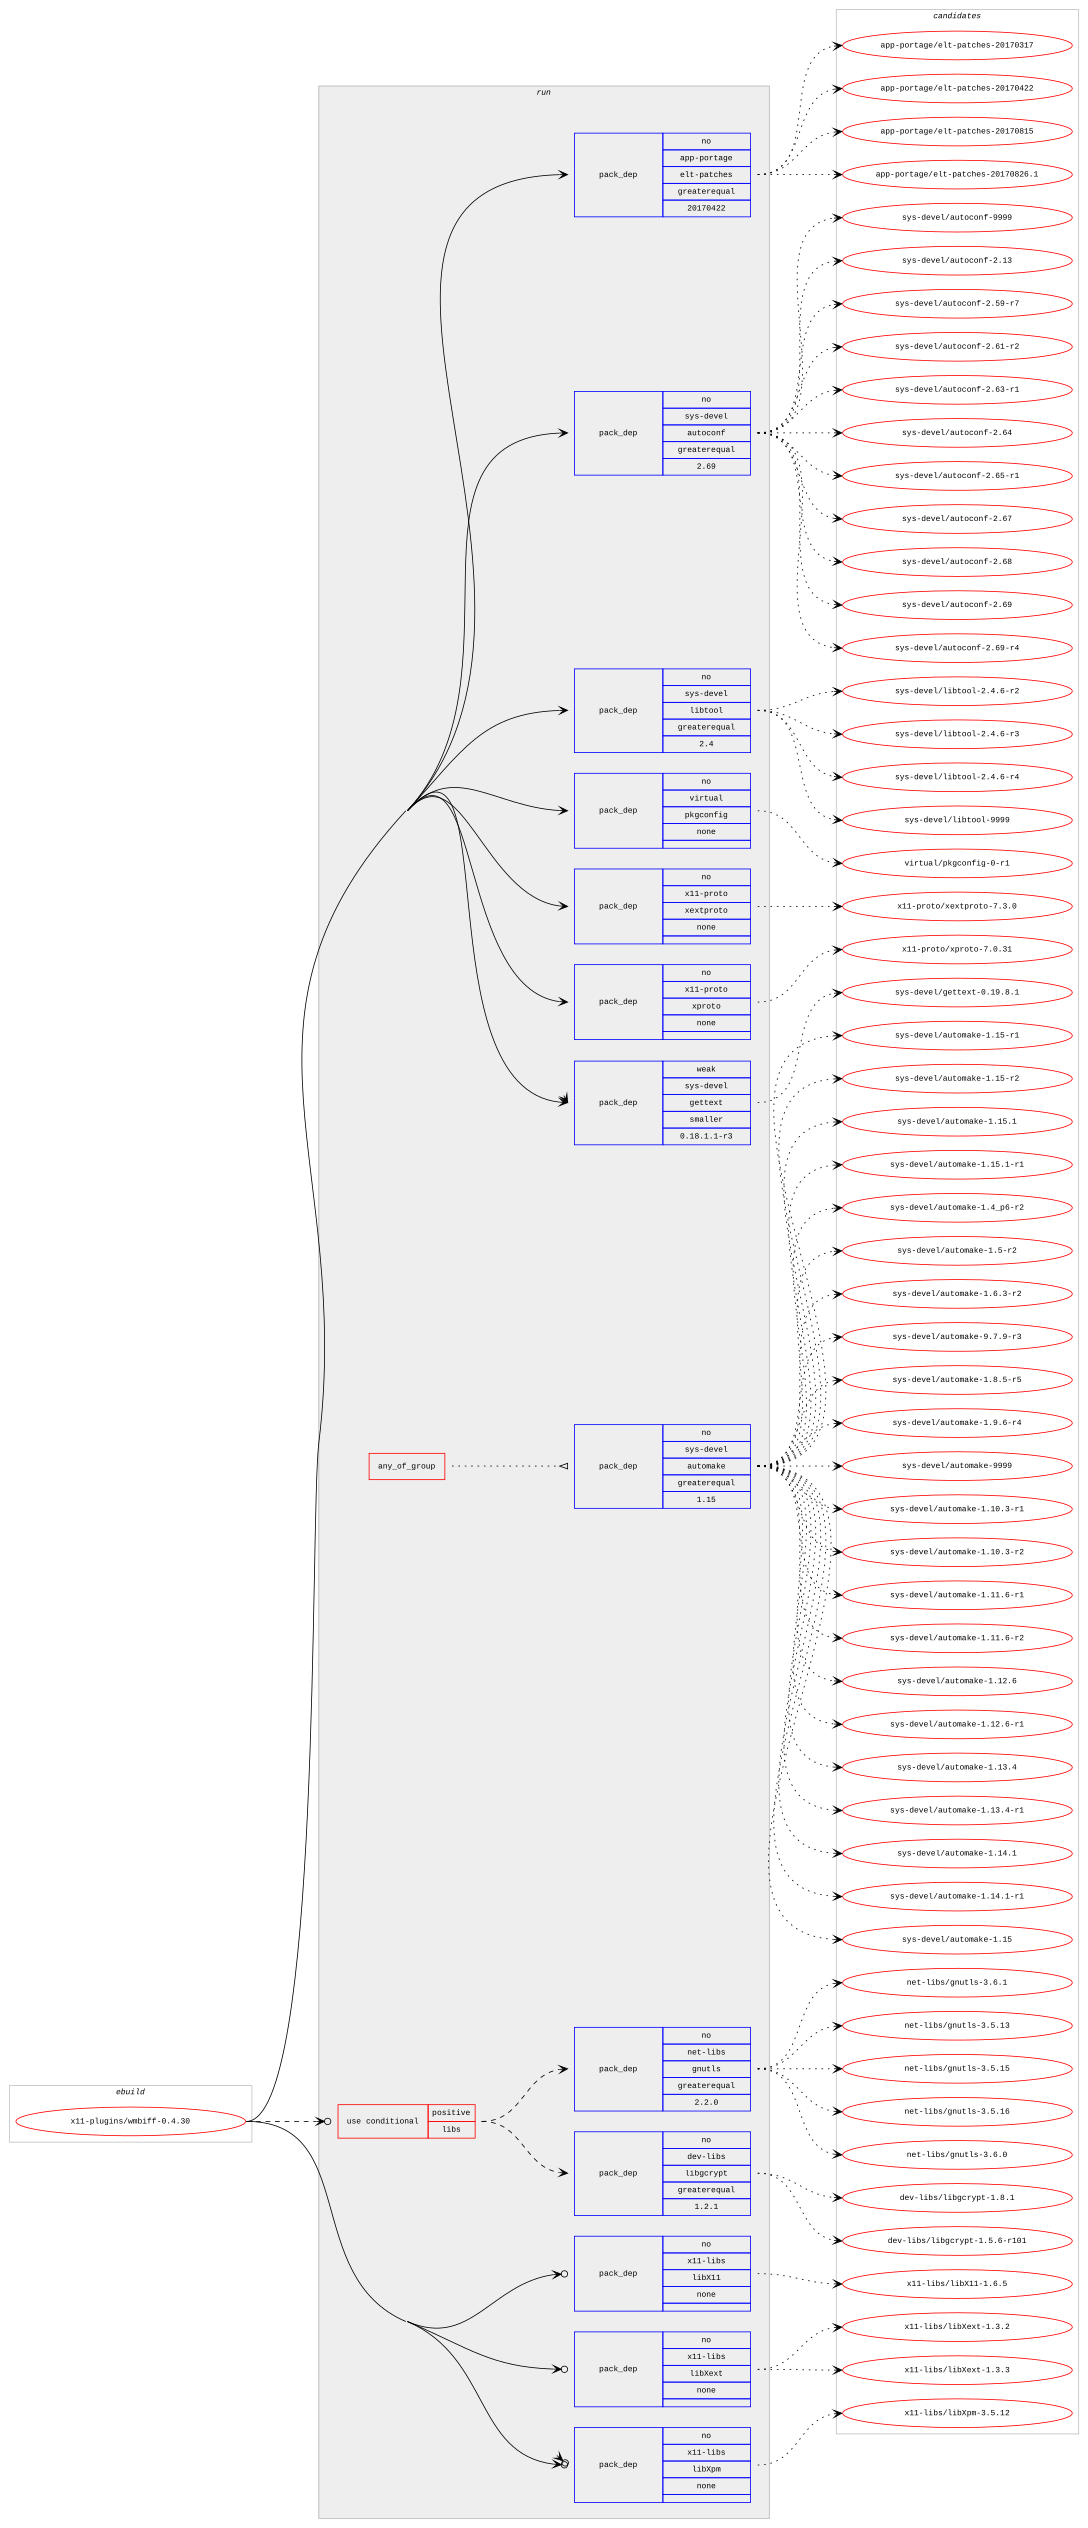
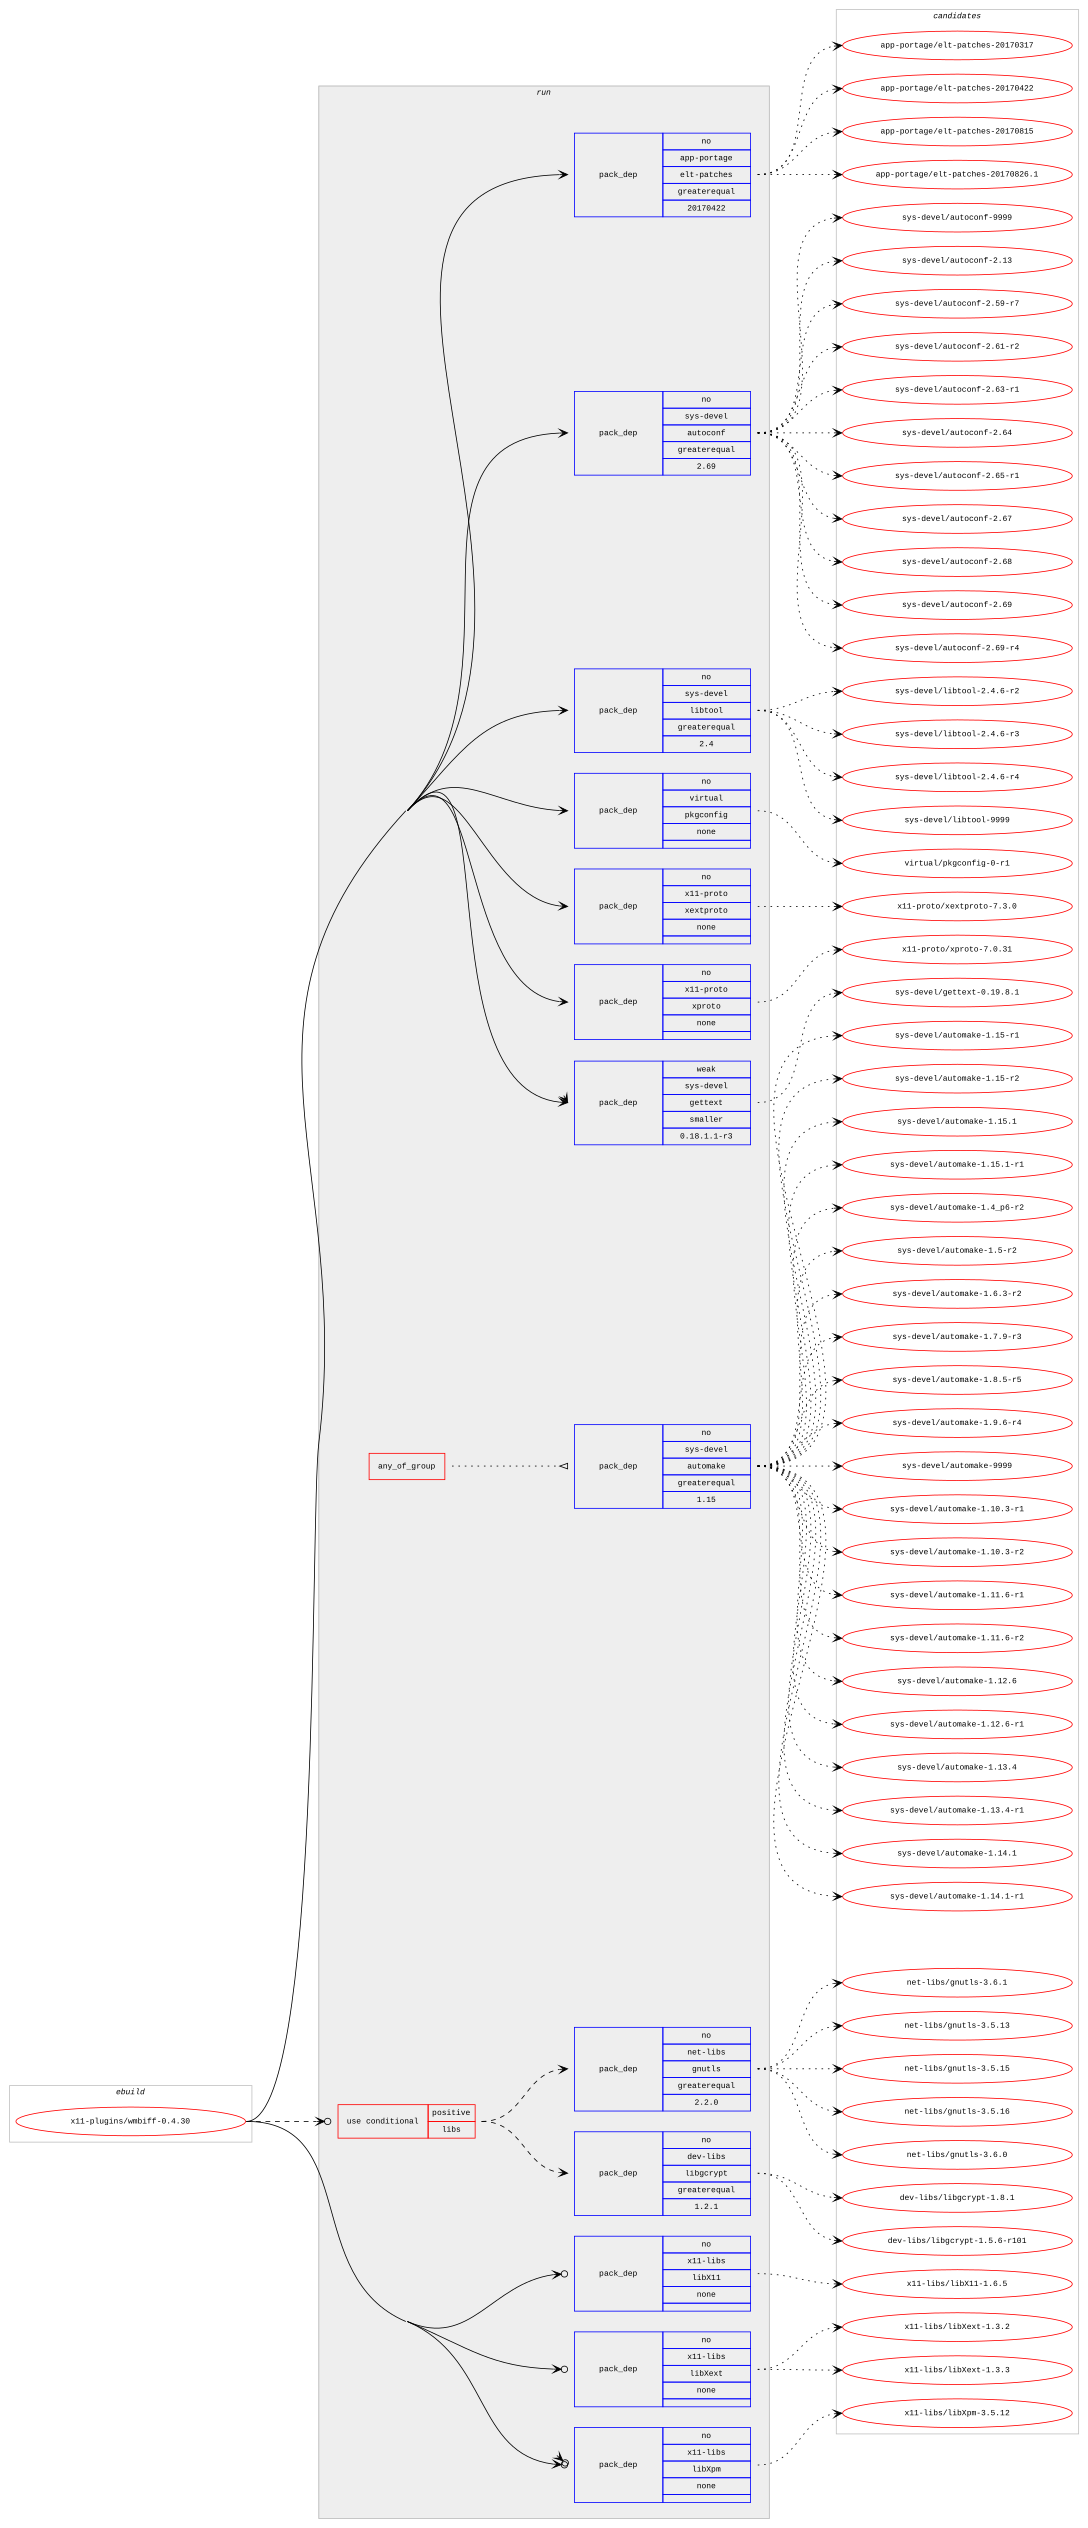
node "sys-devel/automake-9.7.9-r3": label "sys-devel/automake-9.7.9-r3" -> "sys-devel/automake-1.7.9-r3"
node "sys-devel/automake-1.15": removed
